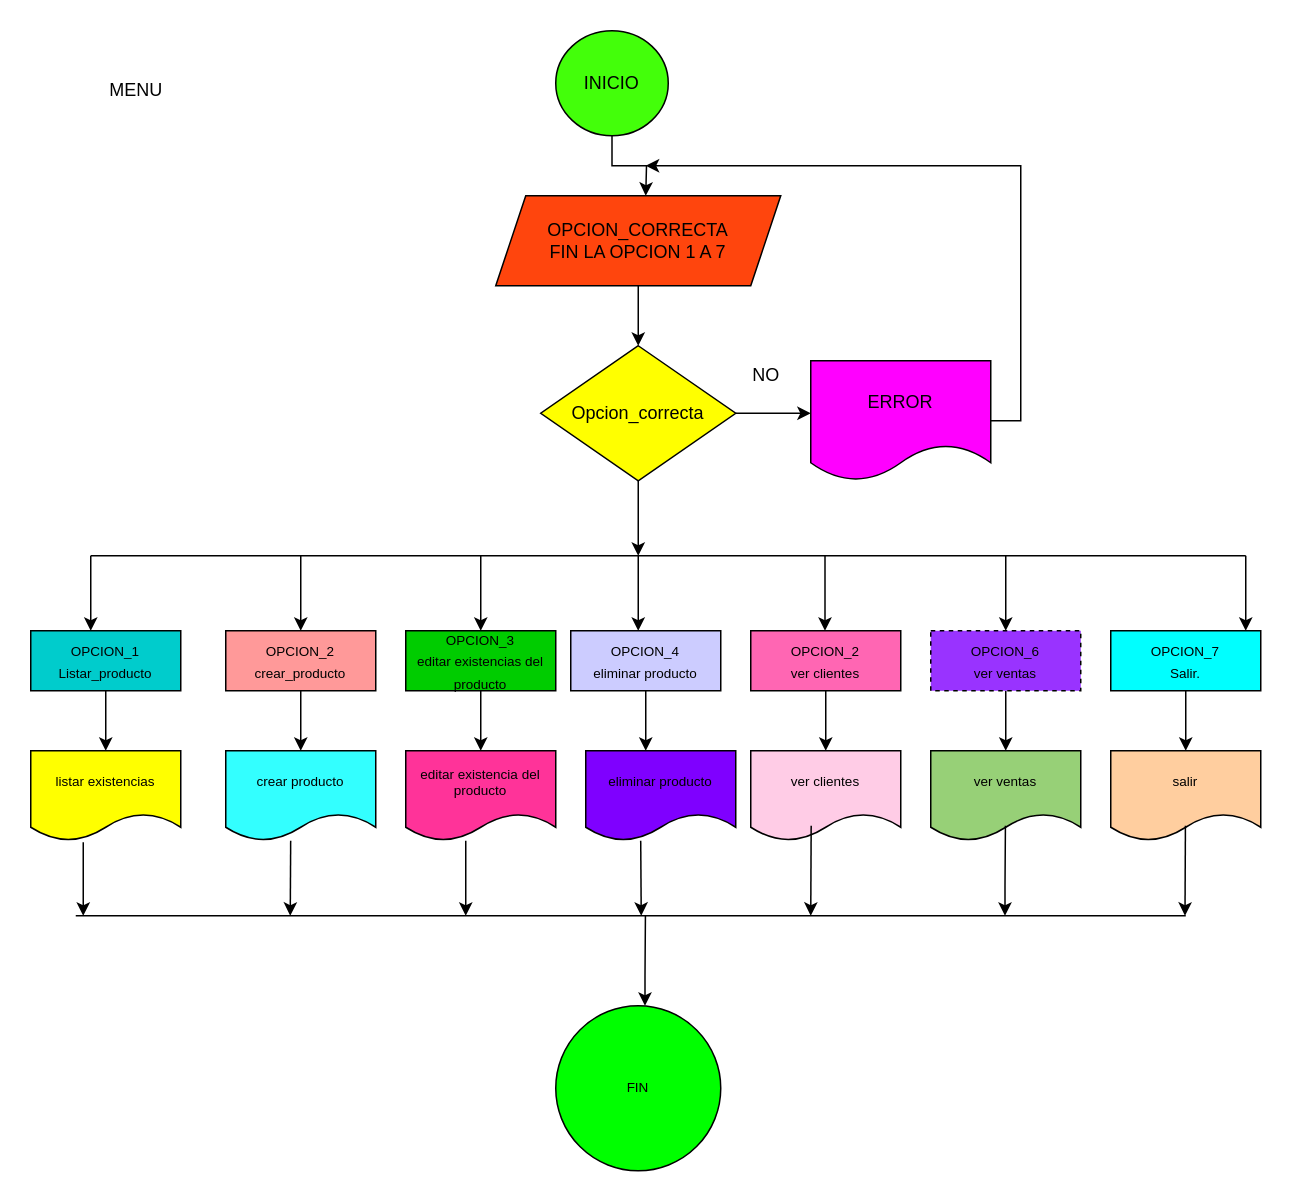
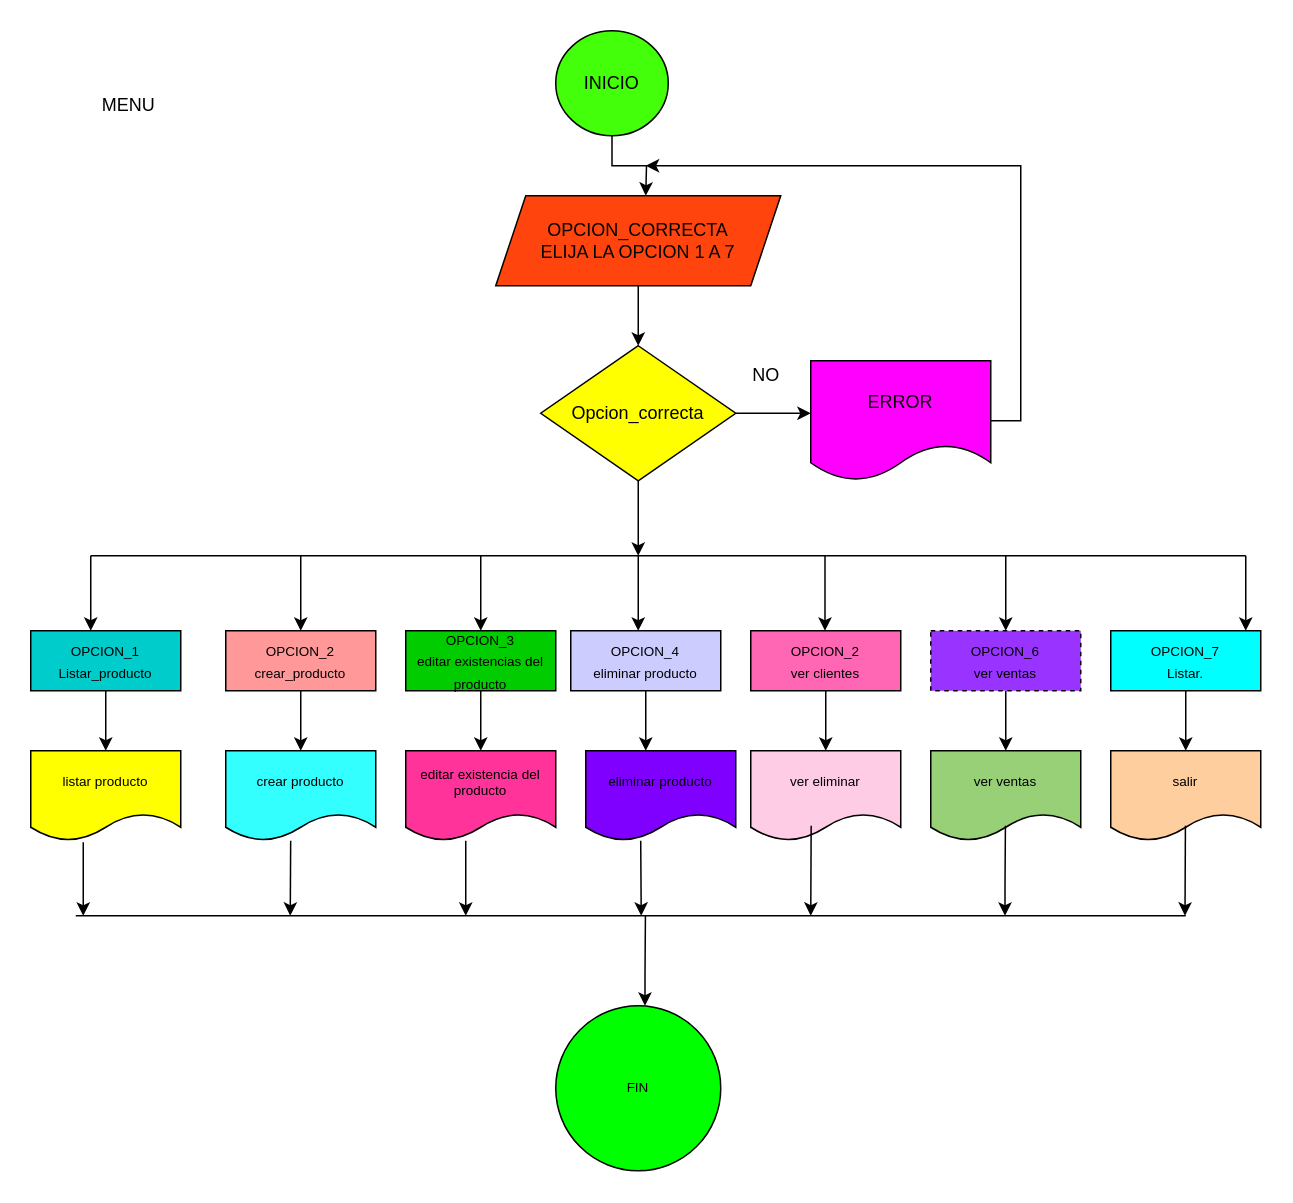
node "MENU": moved (136, 91) -> (128, 106)
node "OPCION_CORRECTA FIN LA OPCION 1 A 7": label "OPCION_CORRECTA FIN LA OPCION 1 A 7" -> "OPCION_CORRECTA ELIJA LA OPCION 1 A 7"
node "OPCION_7 Salir.": label "OPCION_7 Salir." -> "OPCION_7 Listar."
node "listar existencias": label "listar existencias" -> "listar producto"
node "ver clientes": label "ver clientes" -> "ver eliminar"
